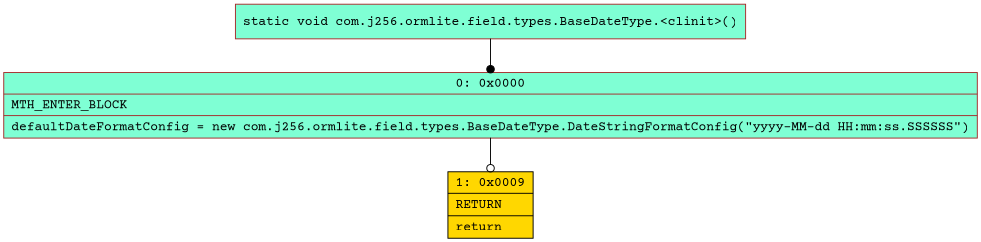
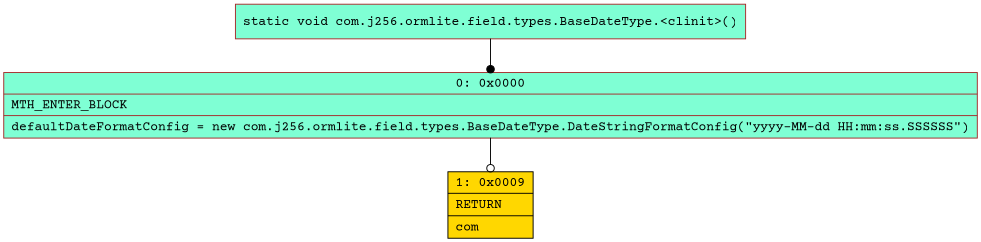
node "1: 0x0009": text "return" -> "com"
